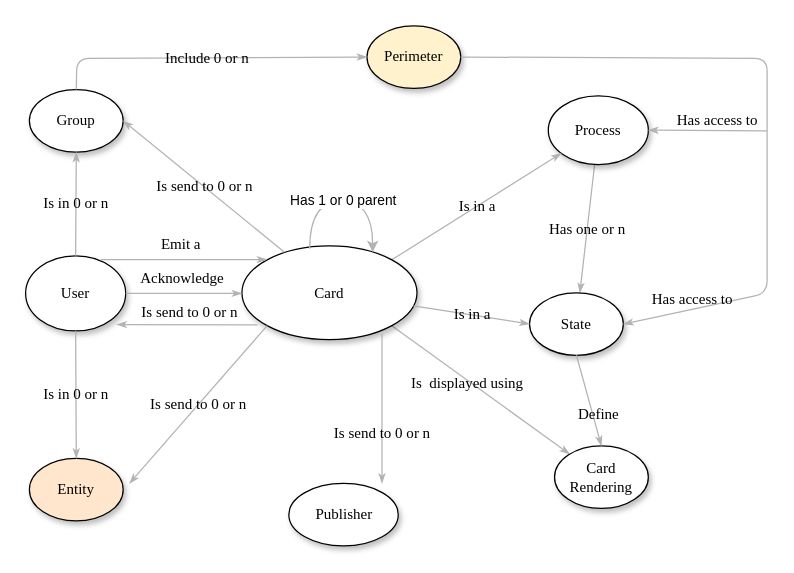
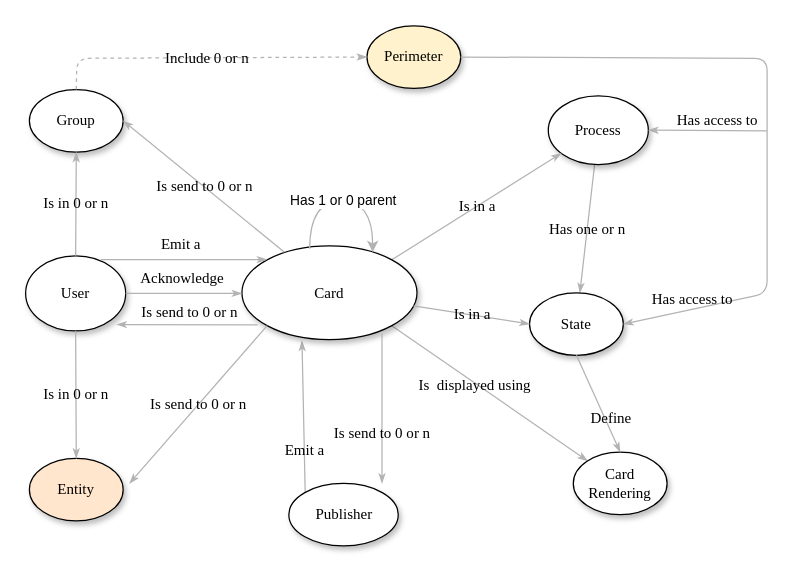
edge "Group" -> "Perimeter": style solid -> dashed
edge "Publisher" -> "Card": added, label "Emit a"
node "Card Rendering": moved (601, 477) -> (620, 483)
